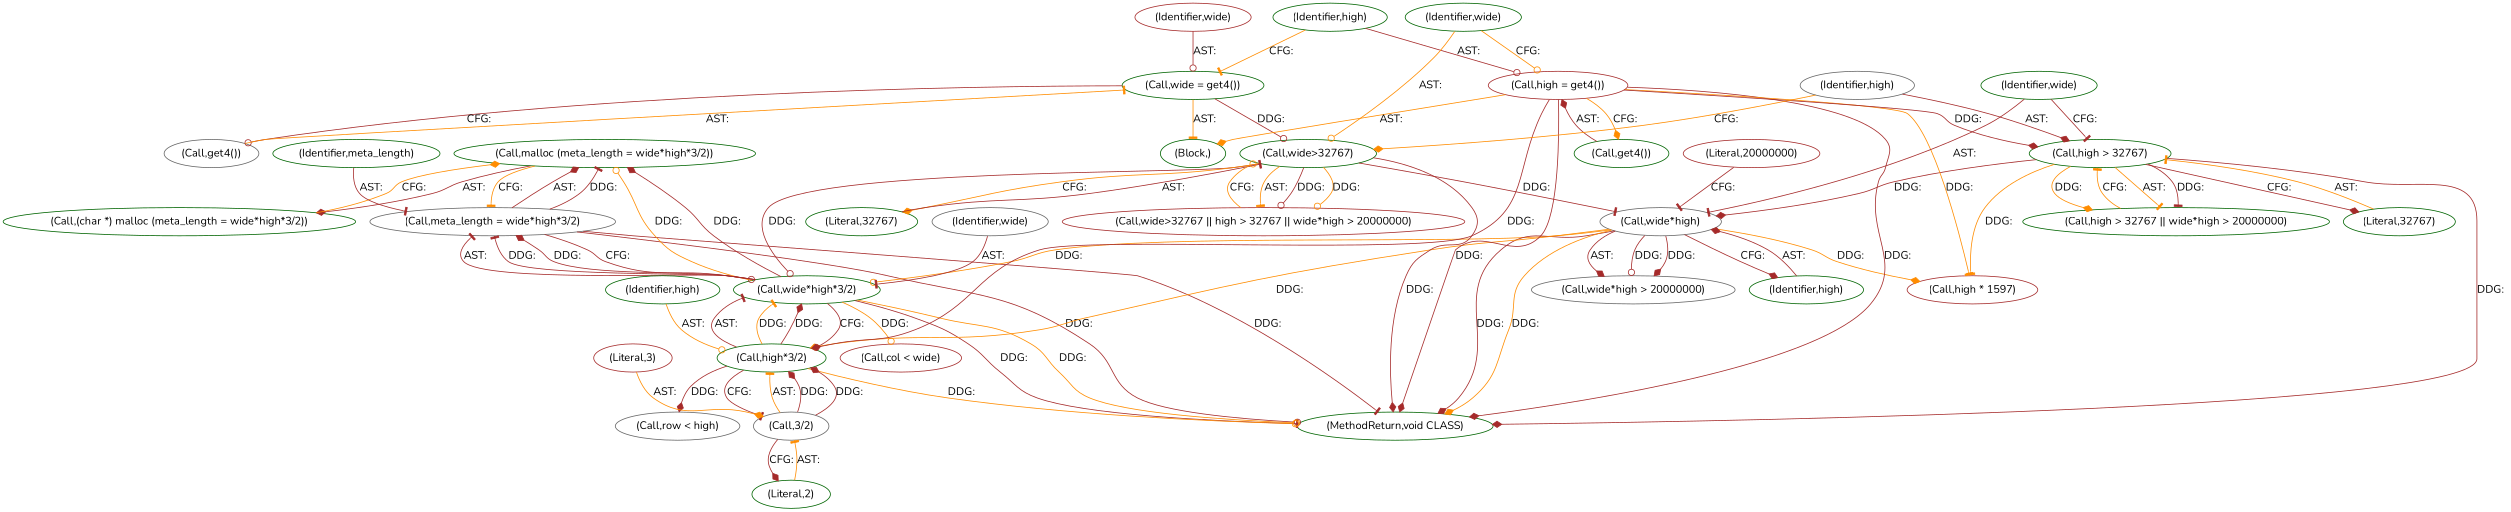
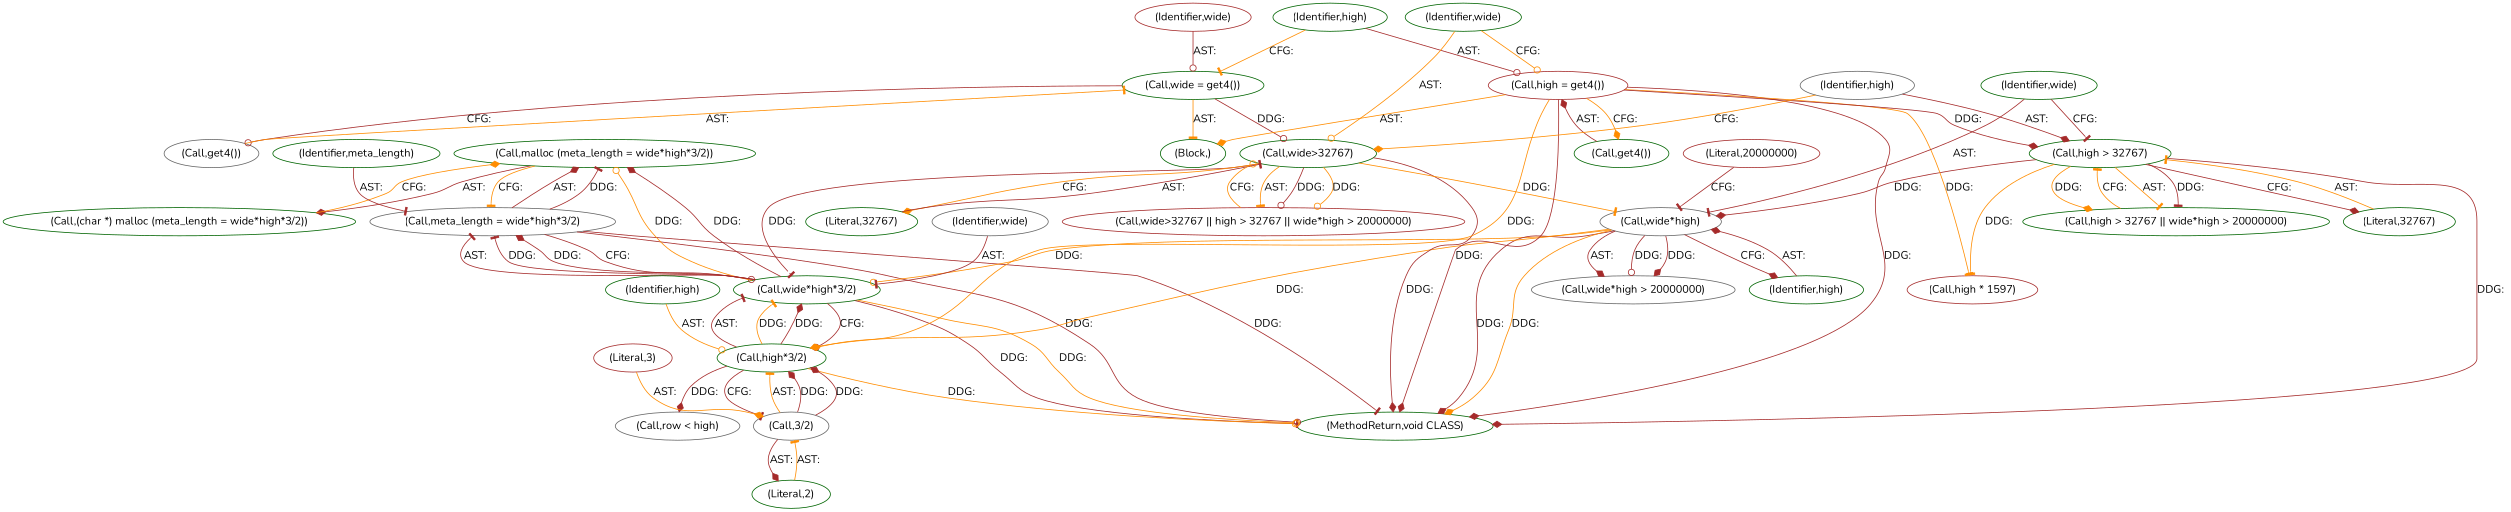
edge "(Call,wide>32767)" -> "(Call,wide*high*3/2)": arrowhead odot -> tee
edge "(Call,wide>32767)" -> "(Call,wide*high)": color brown -> darkorange
edge "(Call,high = get4())" -> "(Call,high*3/2)": color brown -> darkorange
edge "(Call,wide*high)" -> "(Call,high * 1597)": removed, label "DDG:"
node "(Call,col < wide)": removed
edge "(Call,3/2)" -> "(Literal,2)": label "CFG: " -> "AST: "
